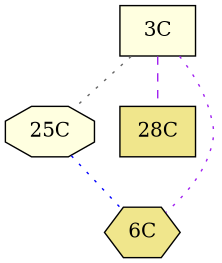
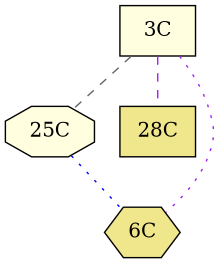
edge "3C" -- "25C": style dotted -> dashed
